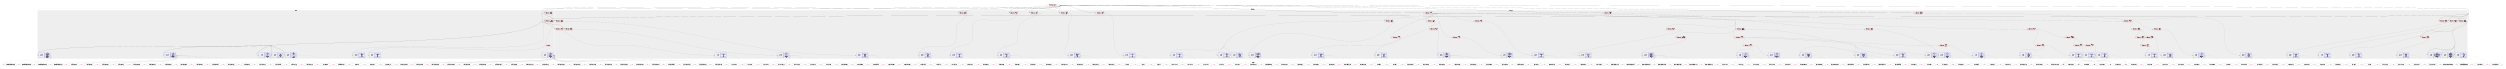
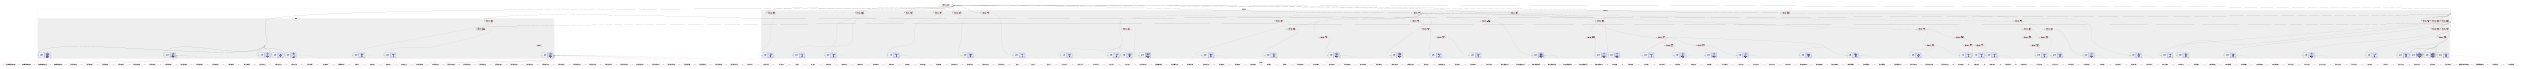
node "app-arch/gzip-1.7": added
